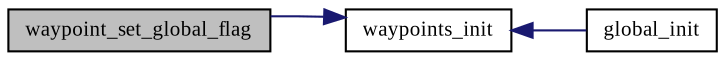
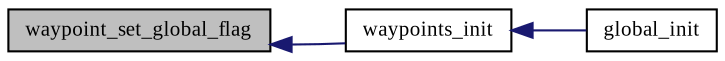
edge "waypoint_set_global_flag" -> "waypoints_init": reversed
